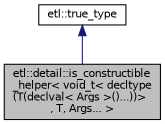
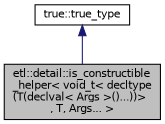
node "etl::true_type": label "etl::true_type" -> "true::true_type"
